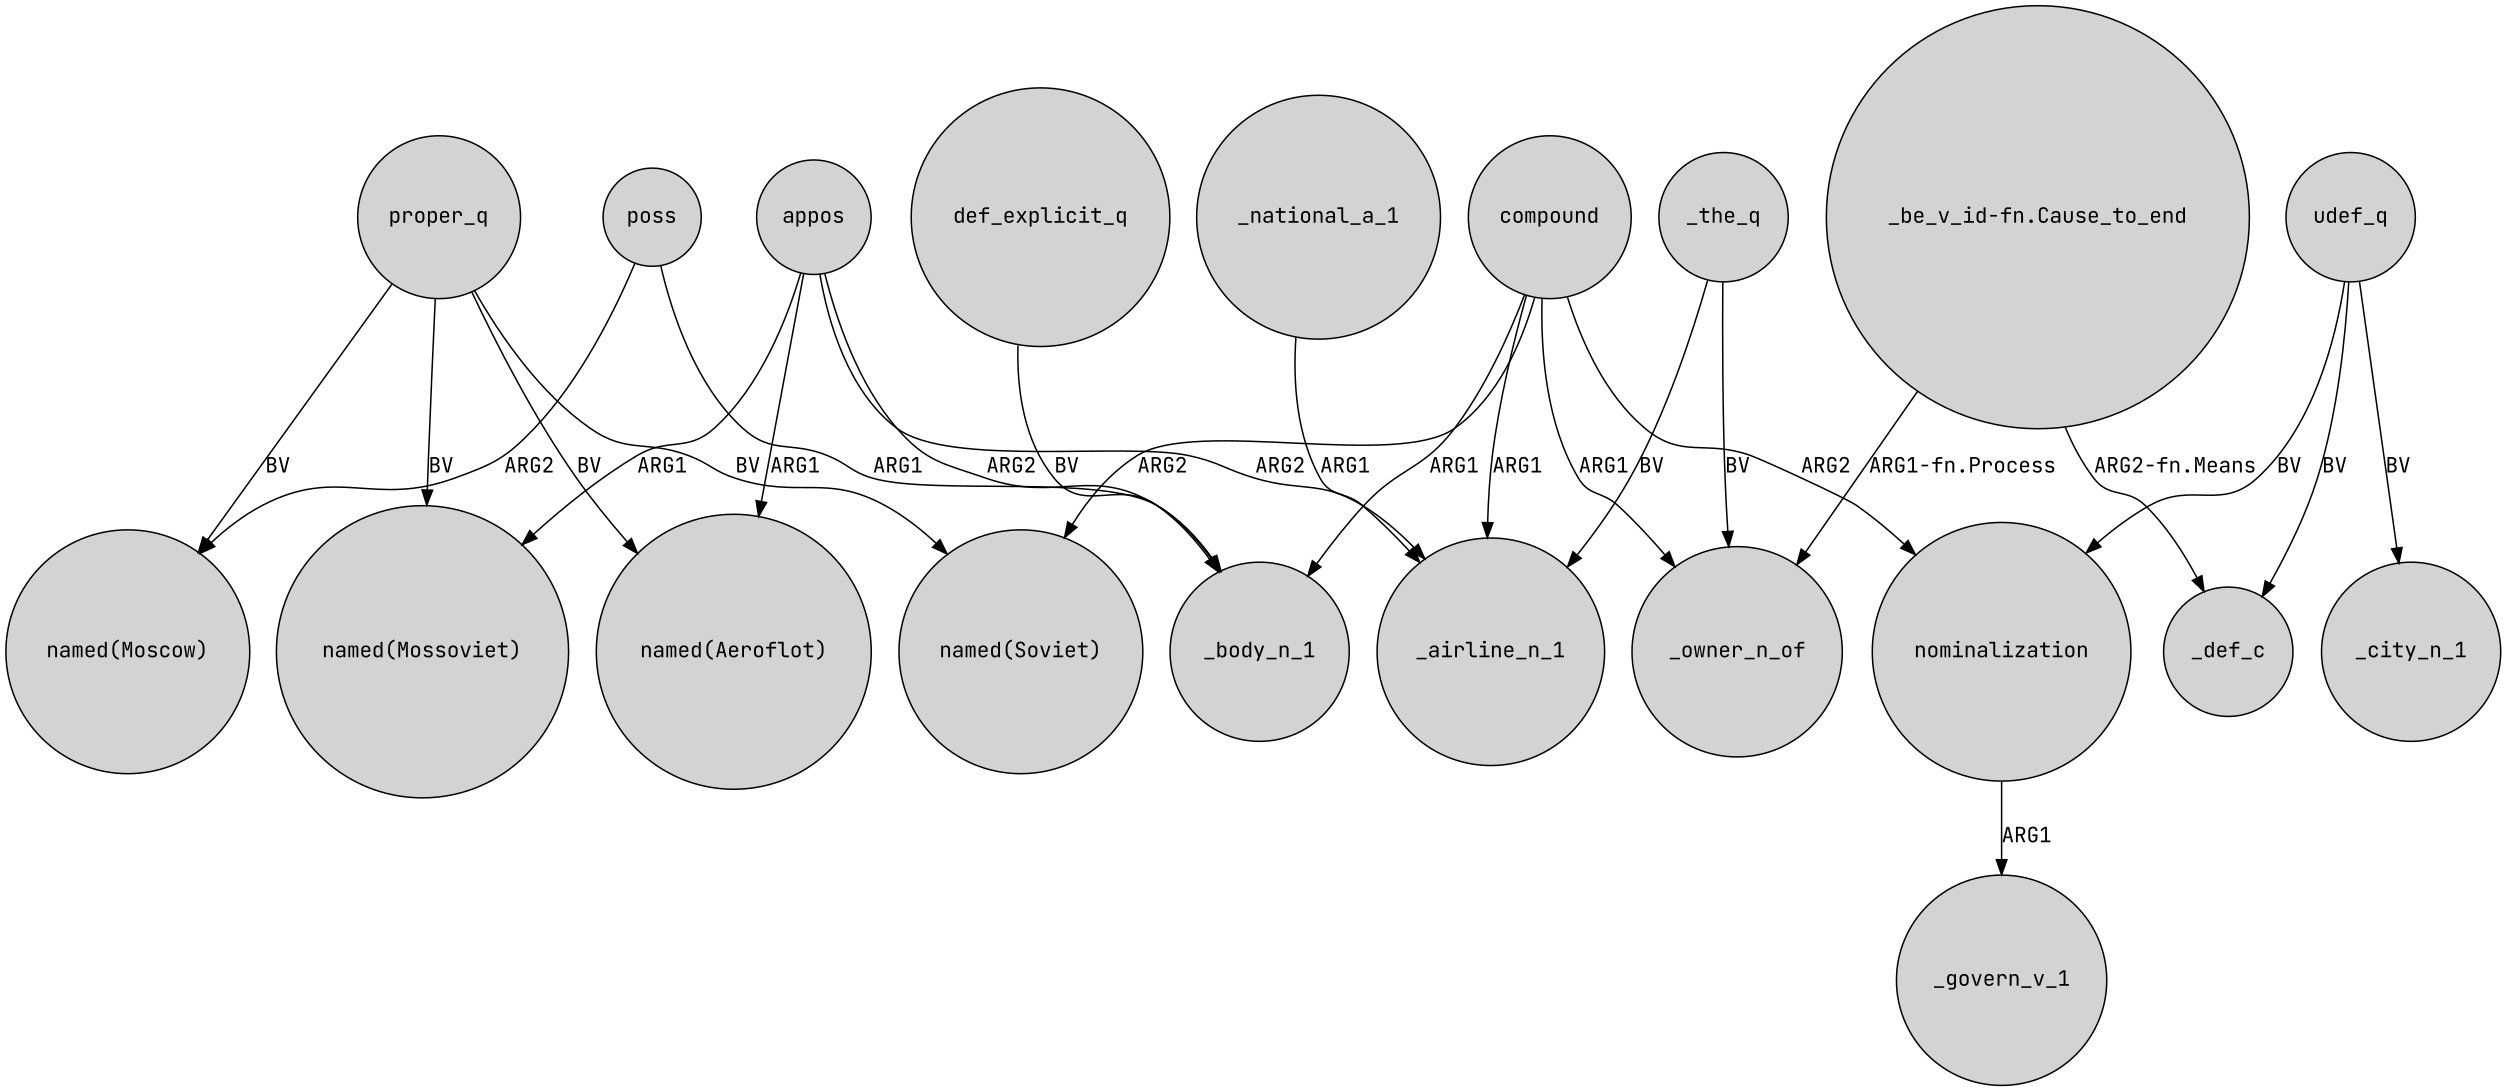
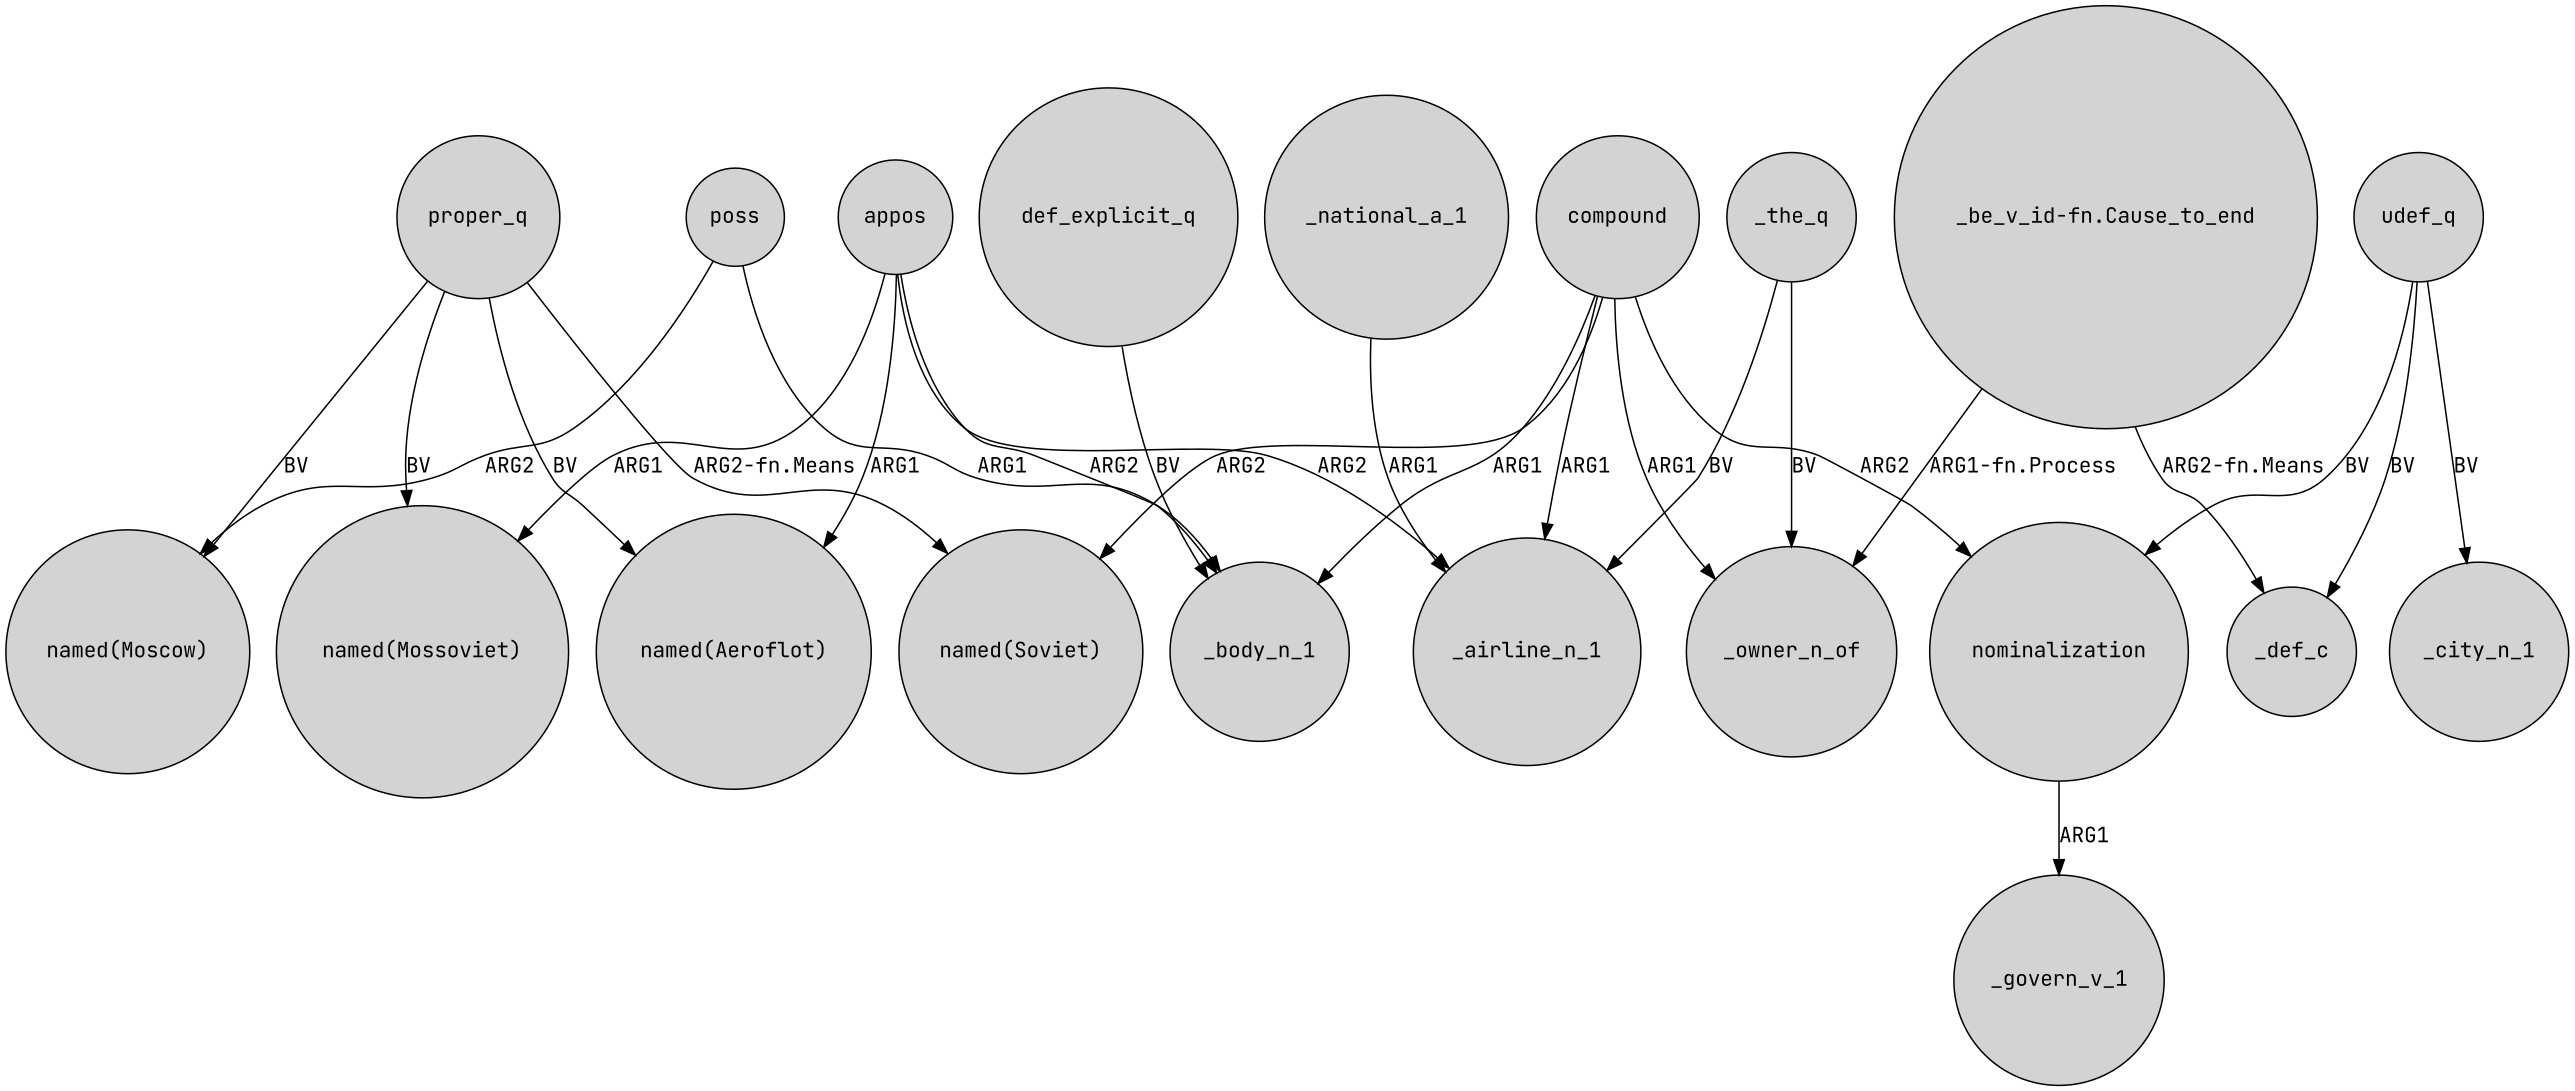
edge "proper_q" -> "named(Soviet)": label "BV" -> "ARG2-fn.Means"
